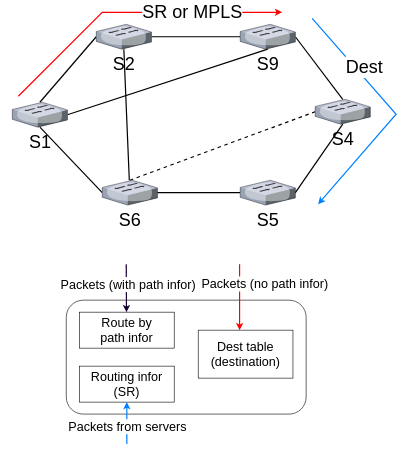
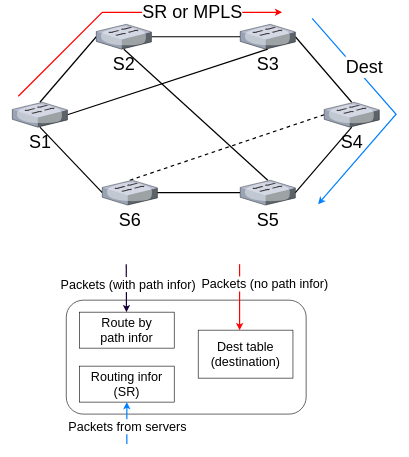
node "S9": label "S9" -> "S3"
node "S4": moved (343, 112) -> (352, 115)
edge "S2" -- "S6": now "S2" -- "S5"
